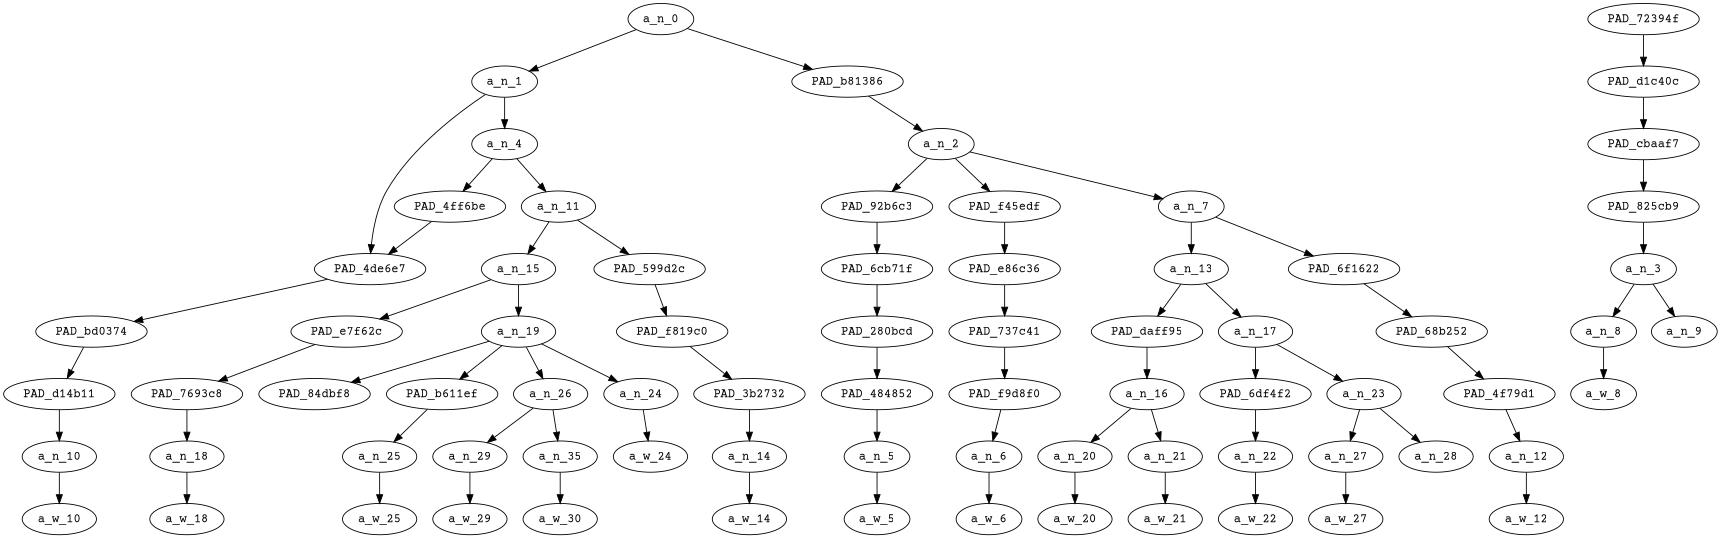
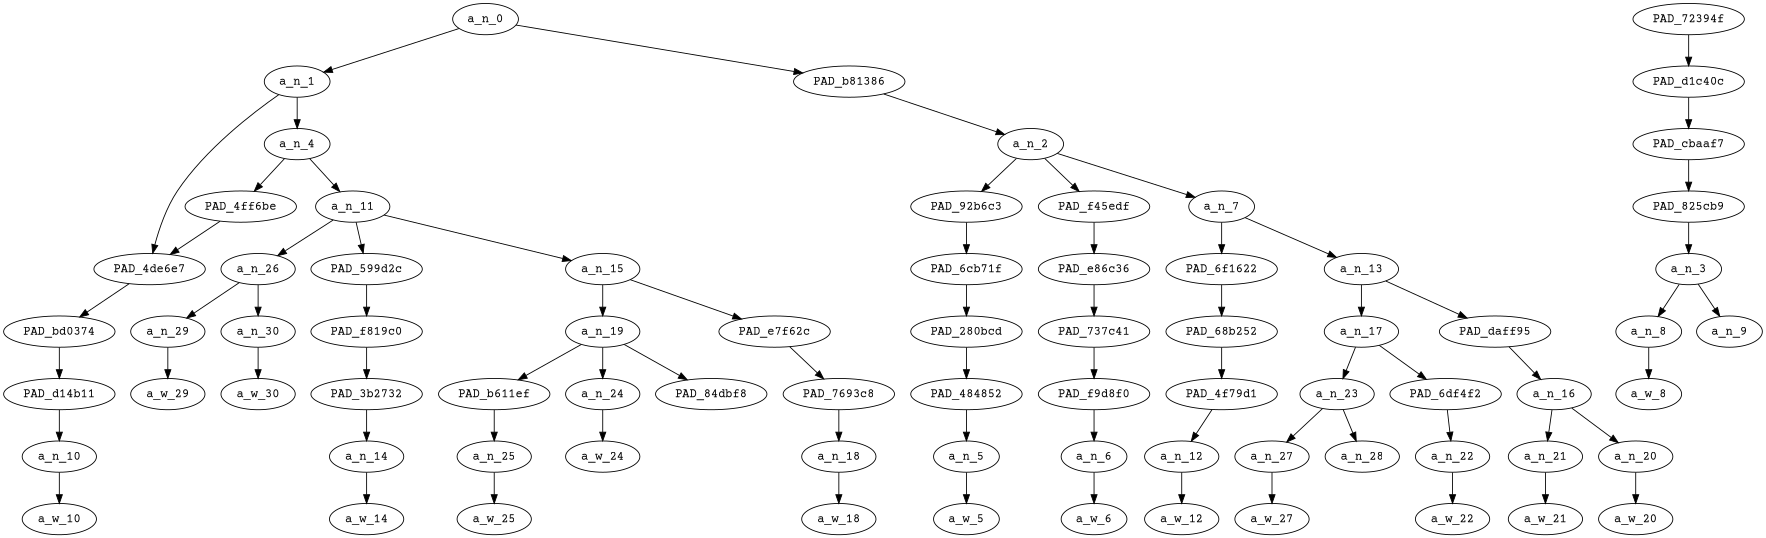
edge "a_n_19" -> "a_n_26": now "a_n_11" -> "a_n_26"
node "a_n_35": label "a_n_35" -> "a_n_30"
